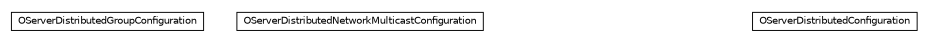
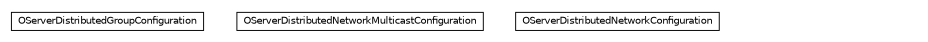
node "OServerDistributedNetworkConfiguration": added
node "OServerDistributedConfiguration": removed
